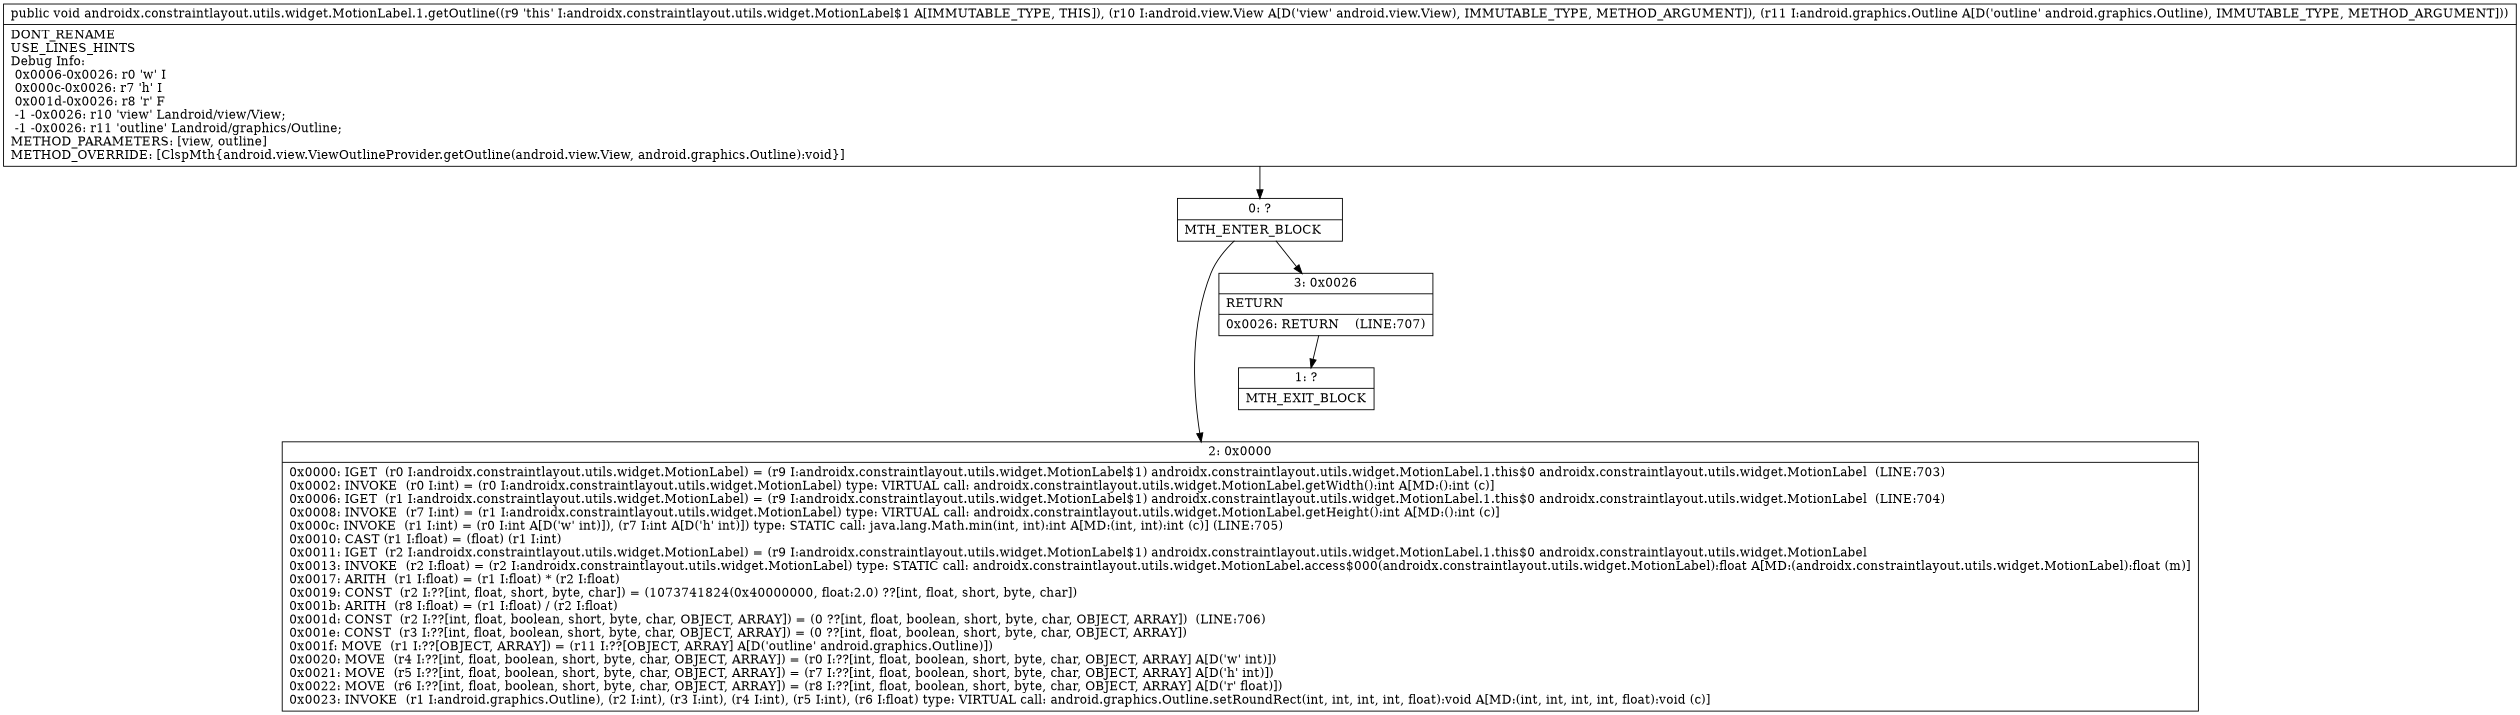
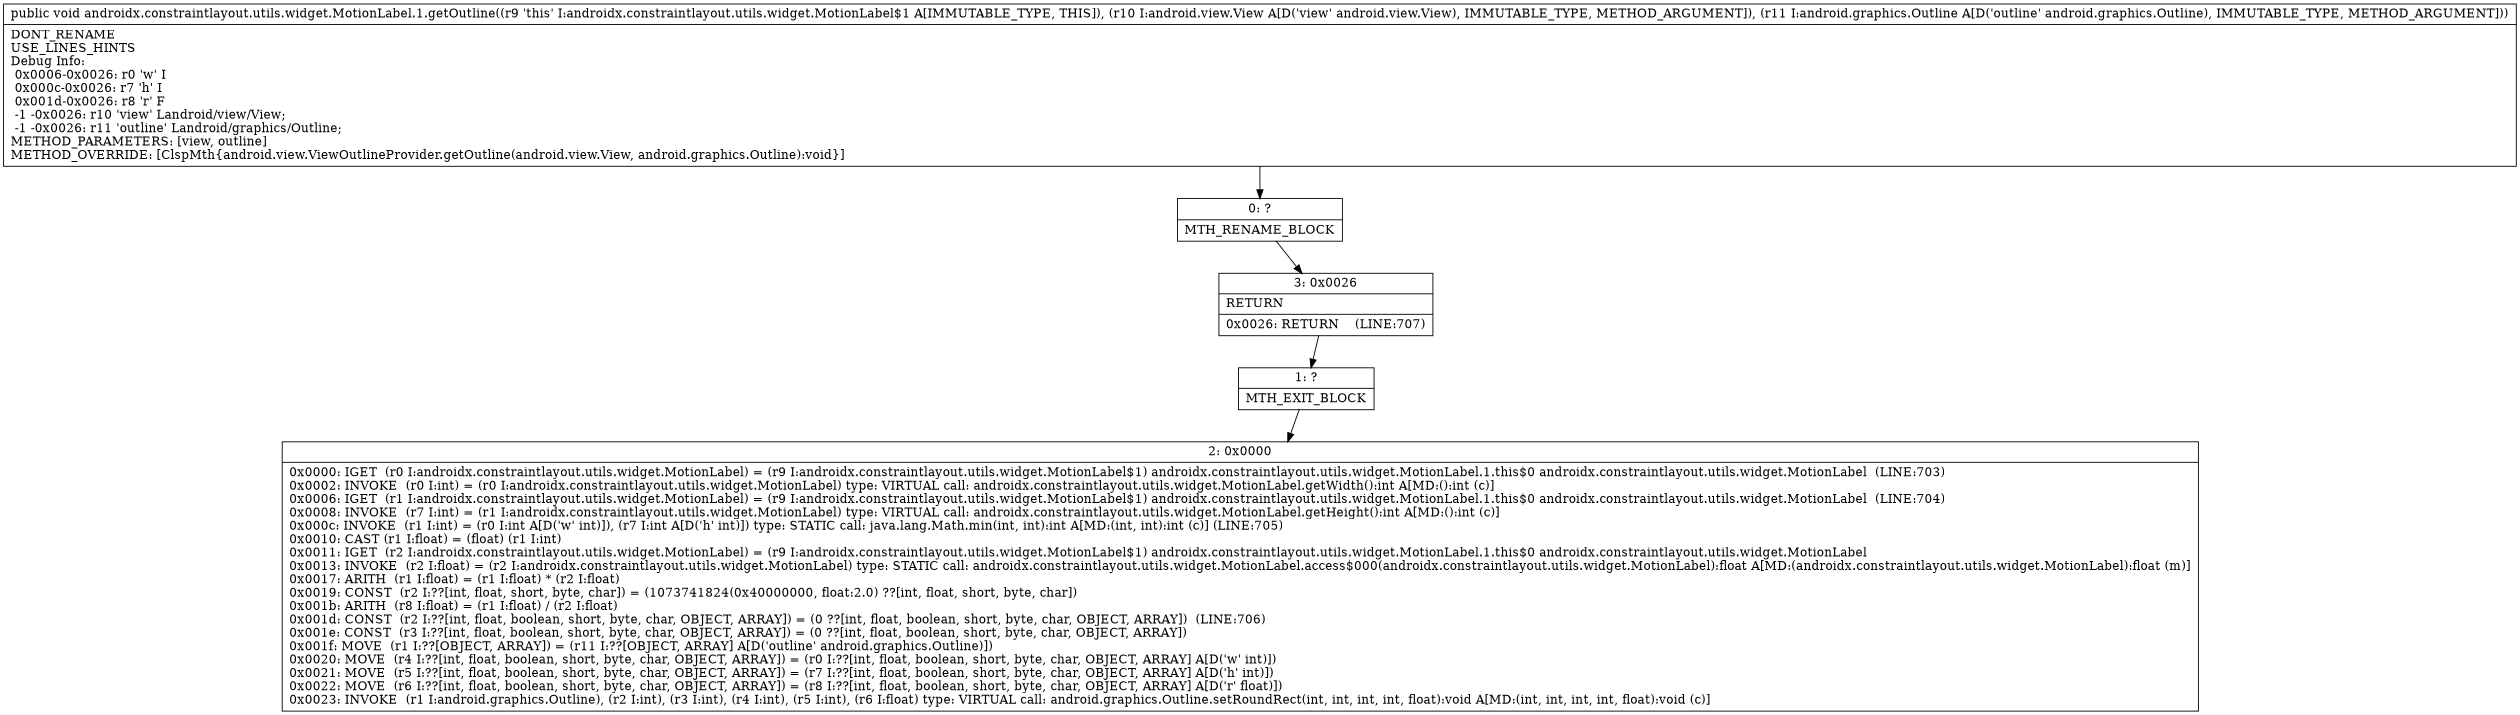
node "0: ?": text "MTH_ENTER_BLOCK" -> "MTH_RENAME_BLOCK"
edge "0: ?" -> "2: 0x0000": now "1: ?" -> "2: 0x0000"
